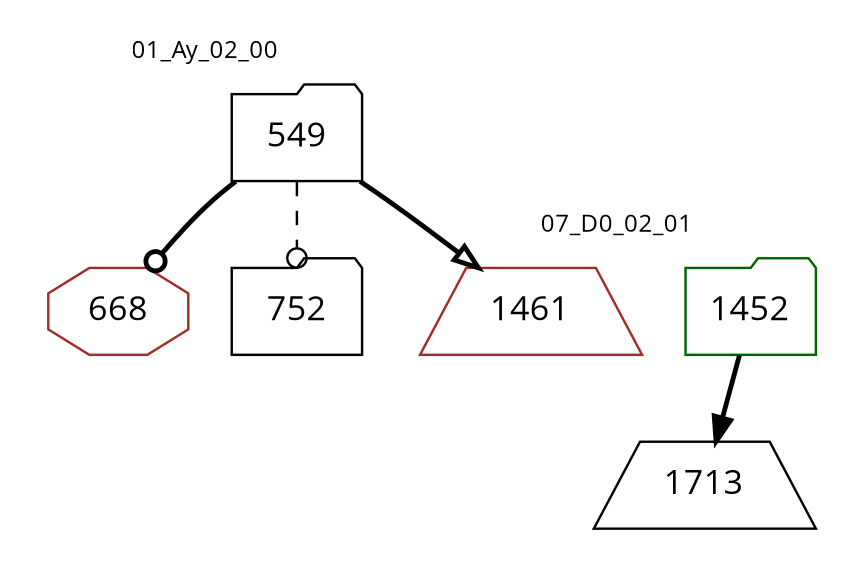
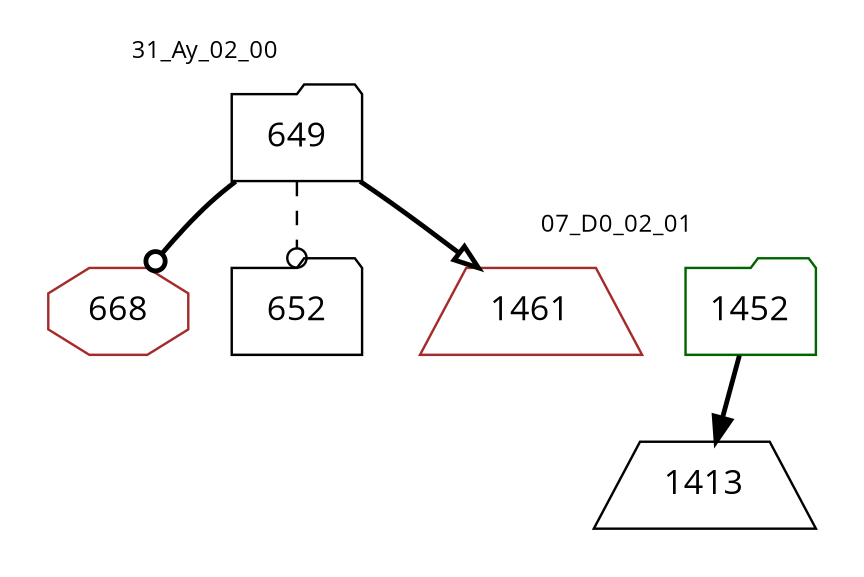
cluster "01_Ay_02_00": label "01_Ay_02_00" -> "31_Ay_02_00"
node "549": label "549" -> "649"
node "752": label "752" -> "652"
node "1713": label "1713" -> "1413"
